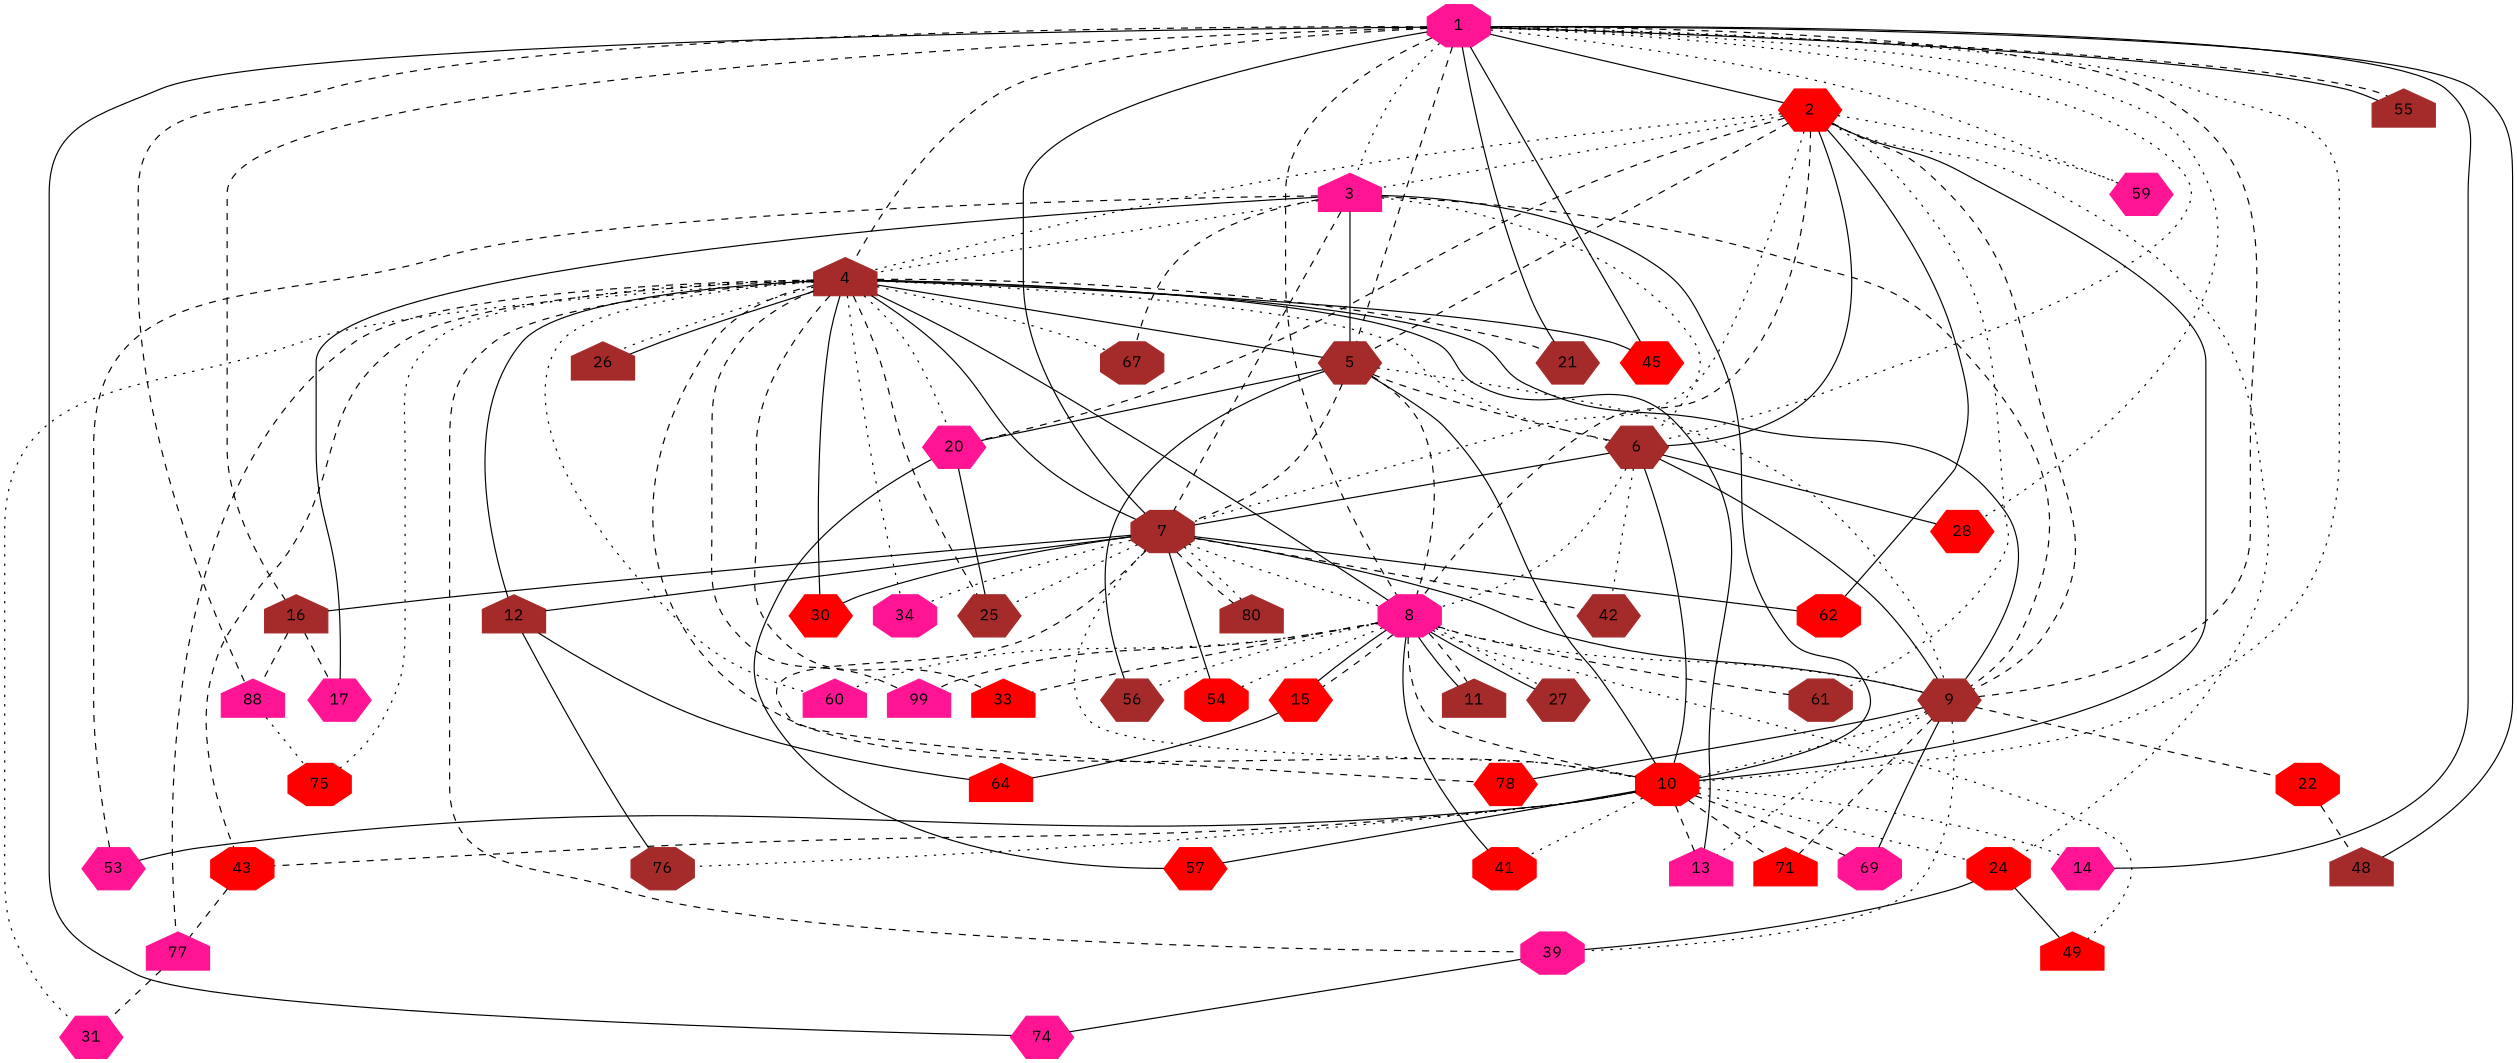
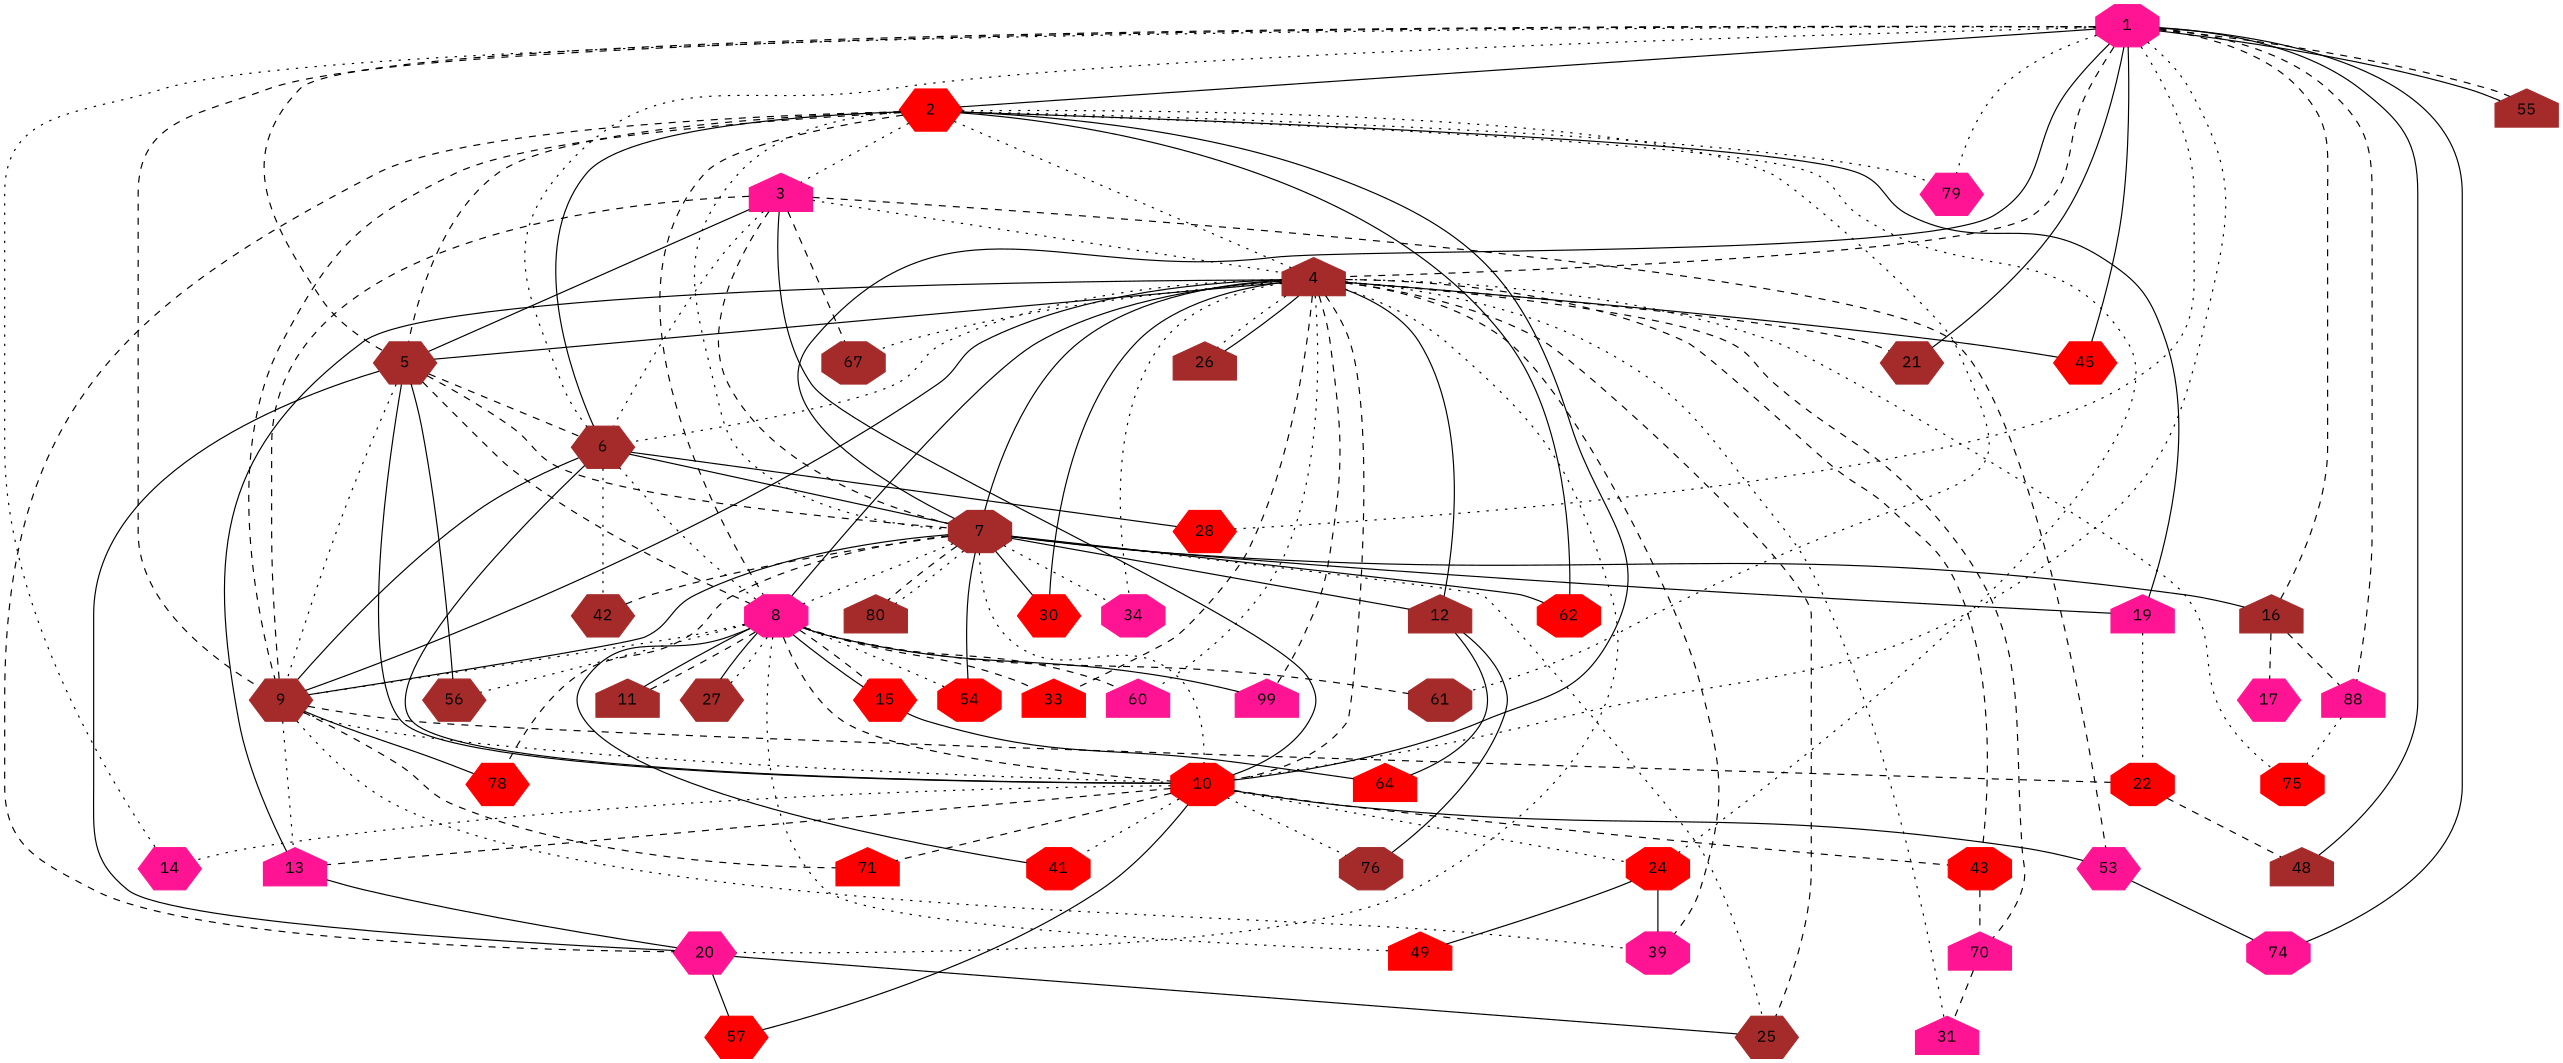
edge "1" -- "3": removed
edge "1" -- "14": style solid -> dotted
node "59": label "59" -> "79"
edge "3" -- "17": removed
edge "1" -- "8": removed
node "19": added
edge "8" -- "60": style dotted -> dashed
edge "8" -- "99": style dashed -> solid
node "69": removed
edge "13" -- "20": added
node "77": label "77" -> "70"
edge "39" -- "74": now "53" -- "74"
node "31": shape hexagon -> house
node "74": shape hexagon -> octagon
